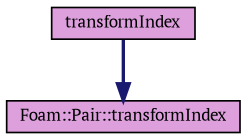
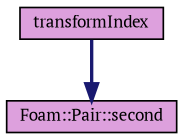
node "Foam::Pair::transformIndex": label "Foam::Pair::transformIndex" -> "Foam::Pair::second"
